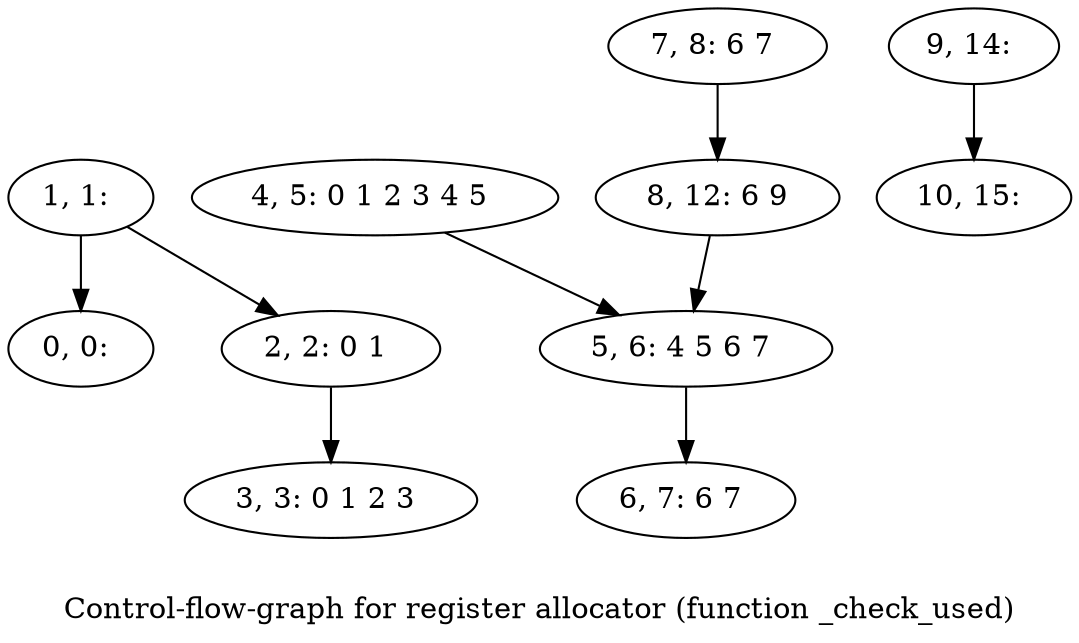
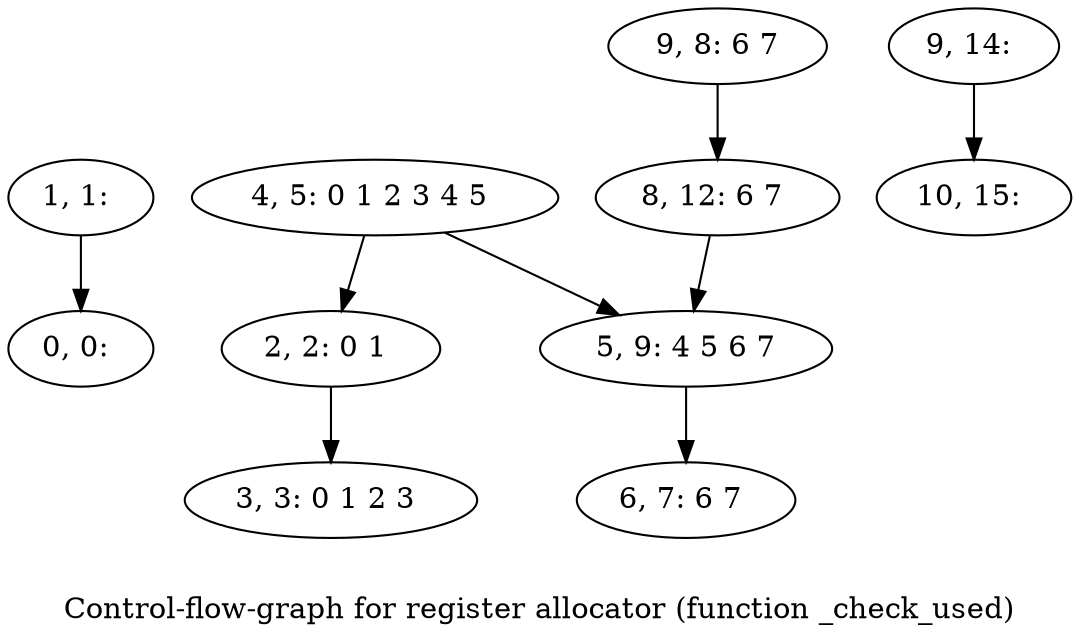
node "7, 8: 6 7": label "7, 8: 6 7" -> "9, 8: 6 7"
node "8, 12: 6 9": label "8, 12: 6 9" -> "8, 12: 6 7"
edge "1, 1:" -> "2, 2: 0 1": now "4, 5: 0 1 2 3 4 5" -> "2, 2: 0 1"
node "5, 6: 4 5 6 7": label "5, 6: 4 5 6 7" -> "5, 9: 4 5 6 7"
